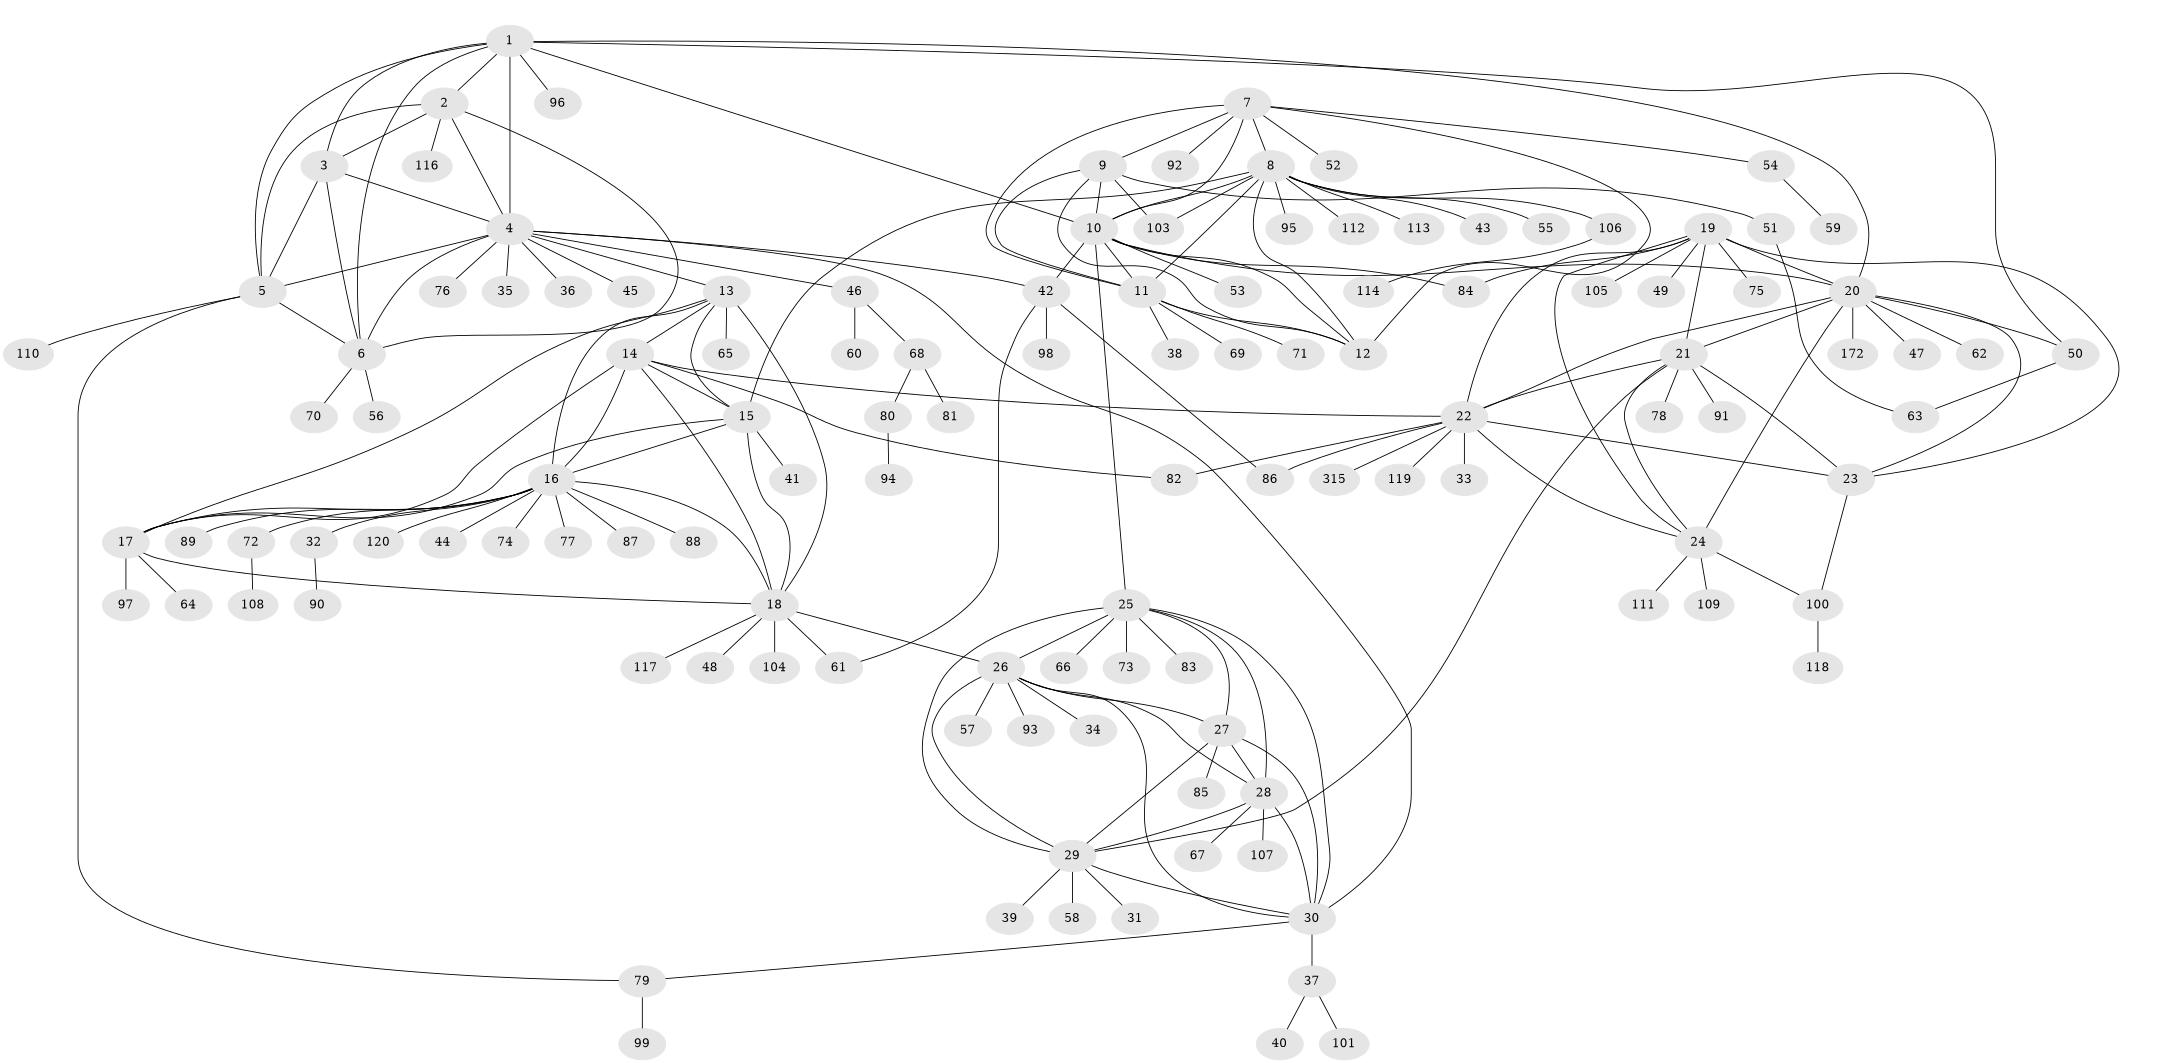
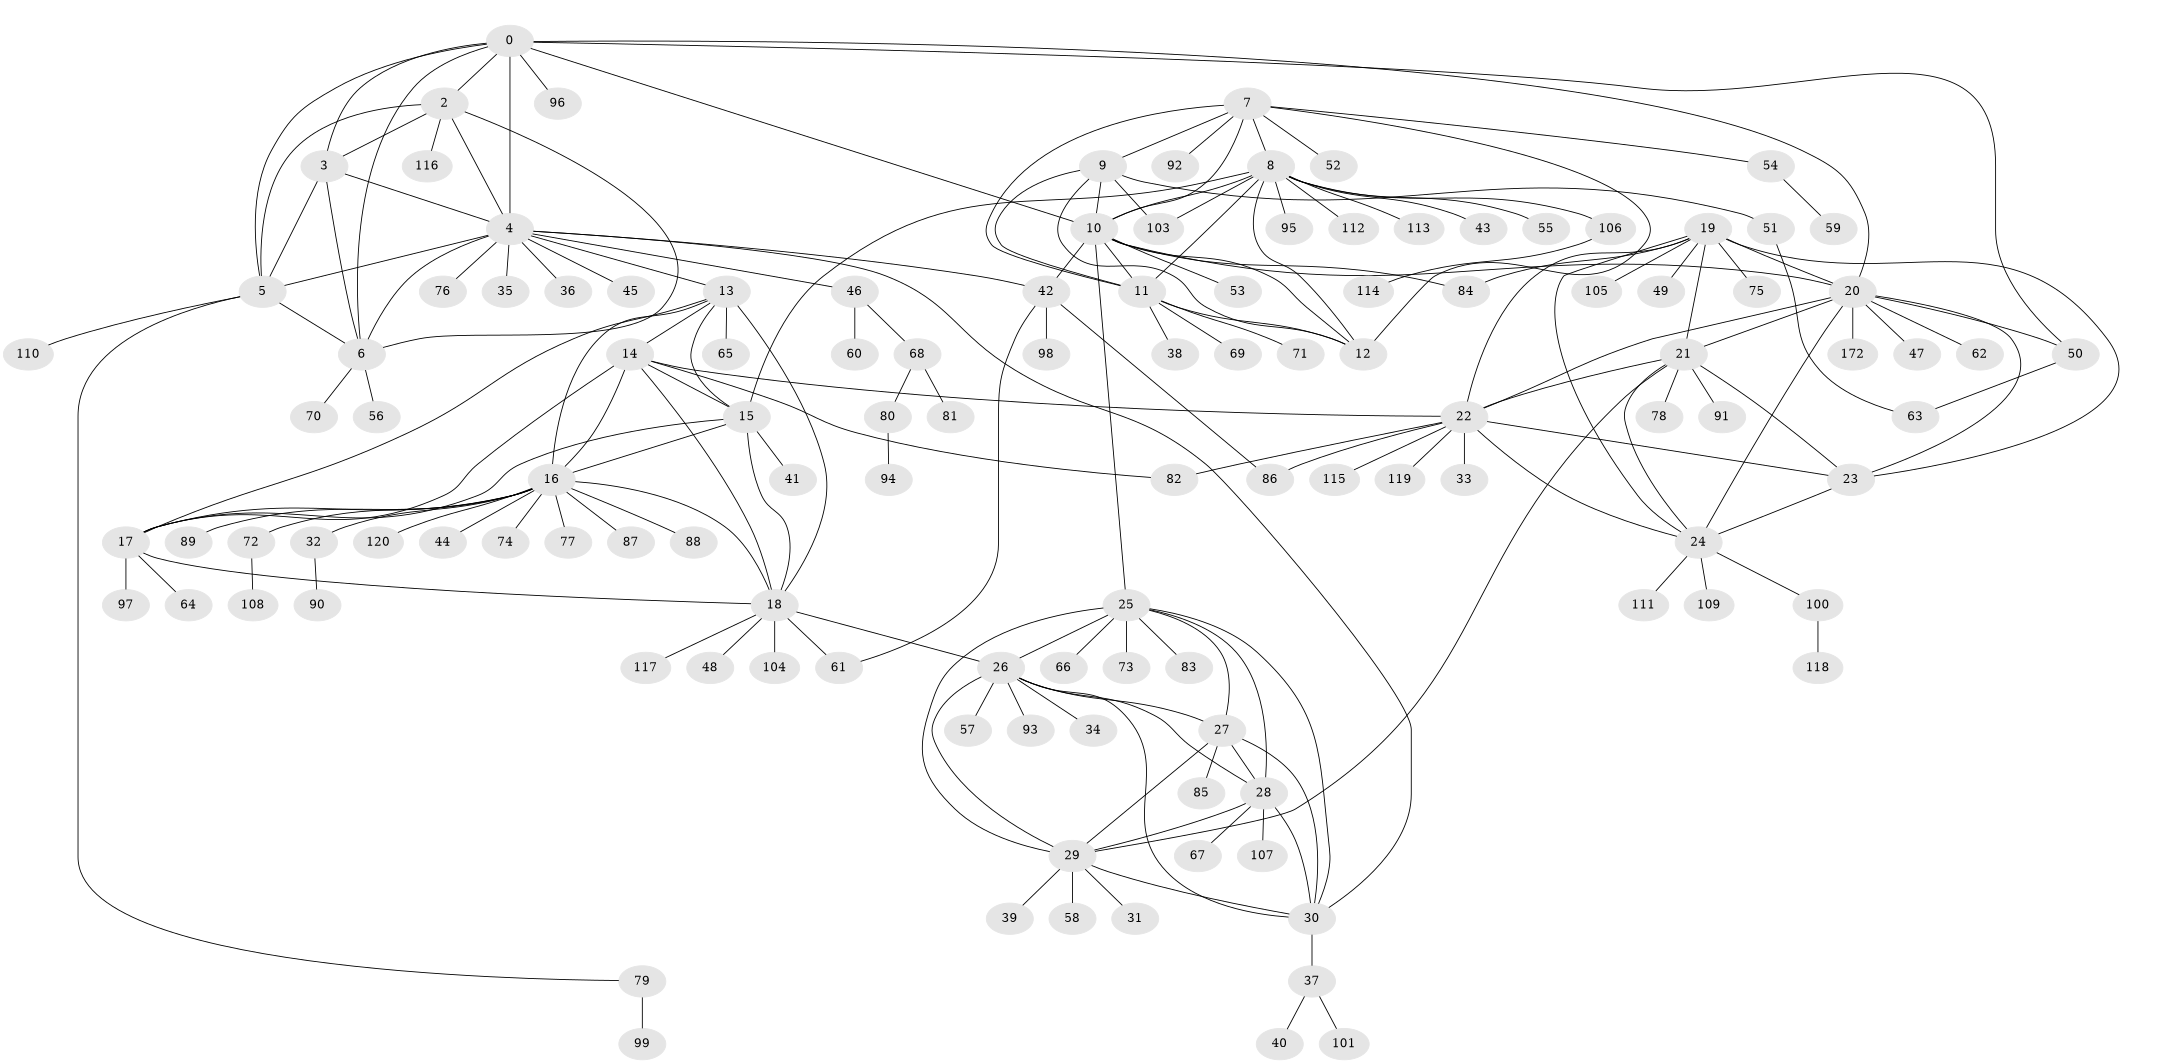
node "1": label "1" -> "0"
node "315": label "315" -> "115"
edge "23" -- "100": now "23" -- "24"
edge "30" -- "79": removed
